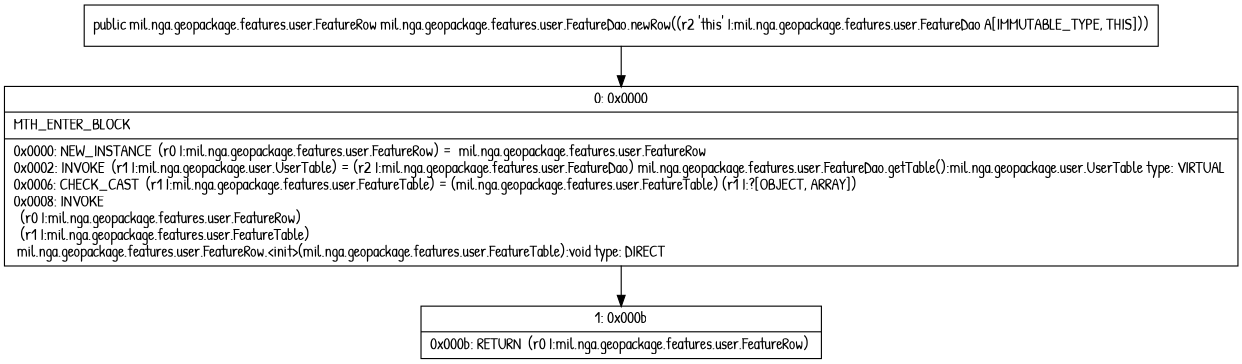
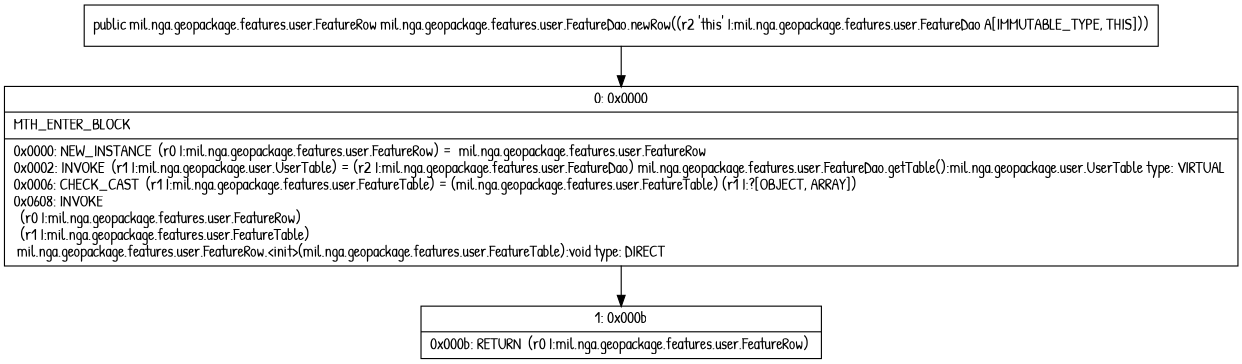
node "0: 0x0000": text "0x0008: INVOKE" -> "0x0608: INVOKE"
